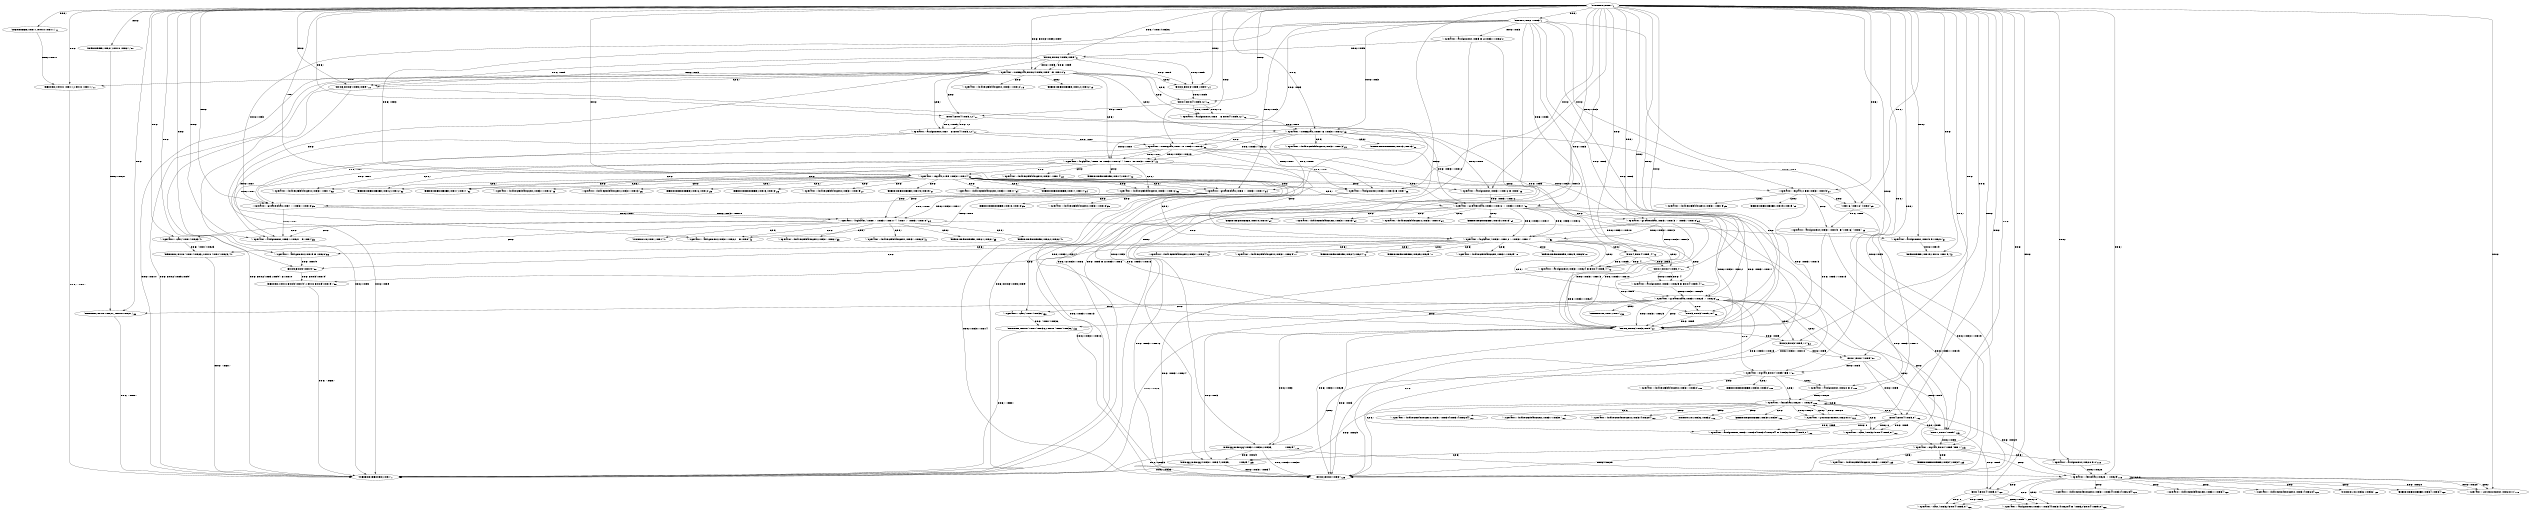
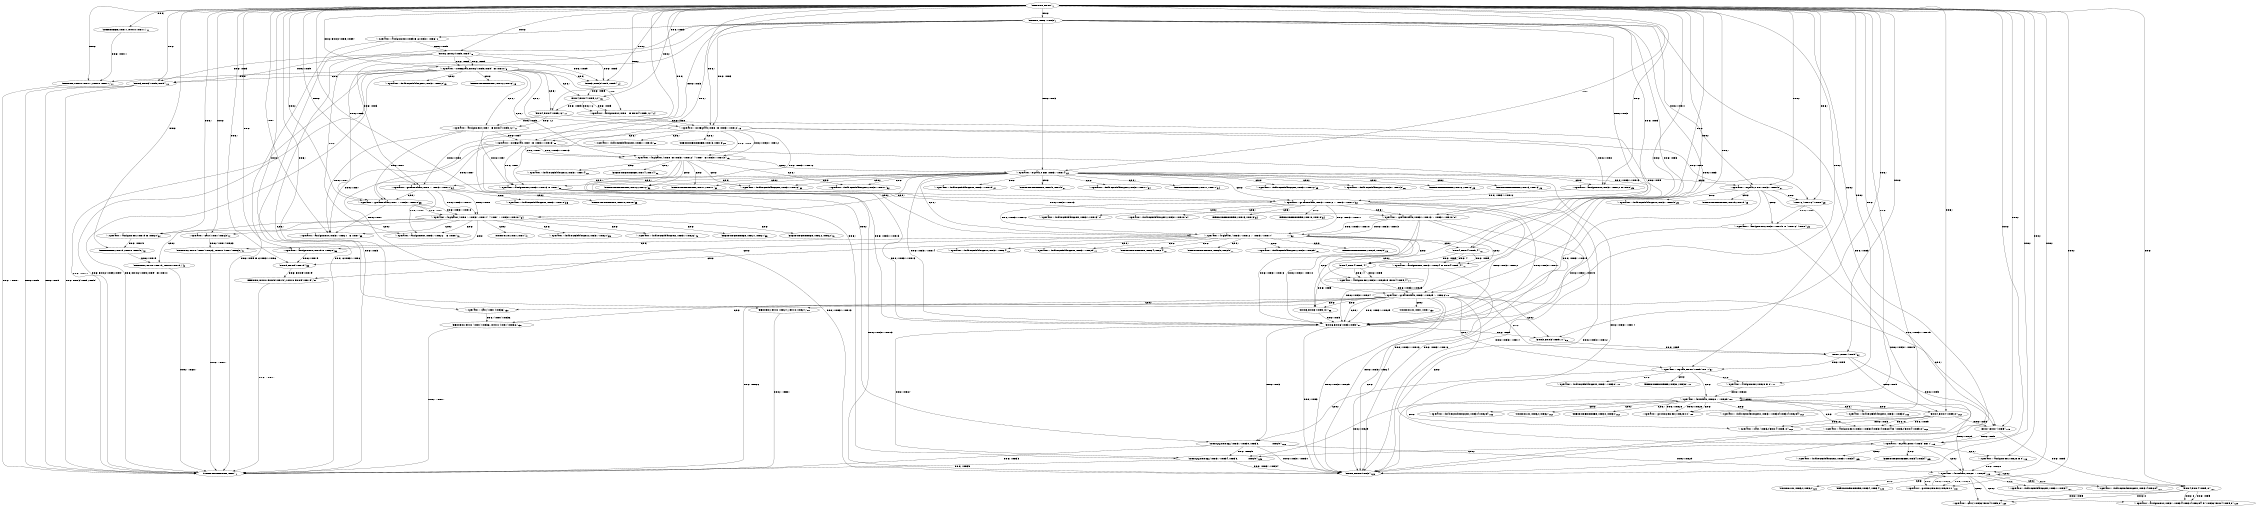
edge "(METHOD,FUN1)" -> "(FUN2,FUN2(VAR5,VAR9))": label "DDG: (VAR1)VAR36" -> "DDG: "
node "(IDENTIFIER,VAR27,return VAR27;)": removed
edge "(<operator>.notEquals,FUN2(VAR5,VAR9) != VAR10)" -> "(<operator>.assignment,VAR8    = FUN4(VAR5,12))": label "CDG: " -> "VAR: "
edge "(PARAM,VAR2 *VAR3)" -> "(<operator>.equals,0 == VAR3->VAR15)": label "DDG: VAR3" -> "DDG: VAR11"
node "(<operator>.assignment,VAR8    = FUN4(VAR5,12))": text "16" -> "14"
edge "(METHOD,FUN1)" -> "(<operator>.assignment,VAR3->VAR21   = VAR7)": label "DDG: " -> "VAR: "
edge "(<operator>.assignment,VAR3->VAR13 = VAR7)" -> "(<operator>.greaterThan,VAR3->VAR13 > VAR3->VAR18)": added, label "DDG: VAR3->VAR13"
edge "(PARAM,VAR2 *VAR3)" -> "(<operator>.assignment,VAR3->VAR24 = FUN4(VAR5,4))": now "(PARAM,VAR2 *VAR3)" -> "(<operator>.greaterThan,VAR3->VAR13 > VAR3->VAR18)"
node "(RETURN,return VAR19;,return VAR19;)": added
edge "(FUN6,FUN6(VAR3,VAR5))" -> "(memcpy,memcpy(VAR3->VAR34,VAR35,             VAR29))": label "DDG: VAR3" -> "DDG: VAR27"
node "(<operator>.indirectIndexAccess,VAR3->VAR34[VAR31[VAR28]])": removed
